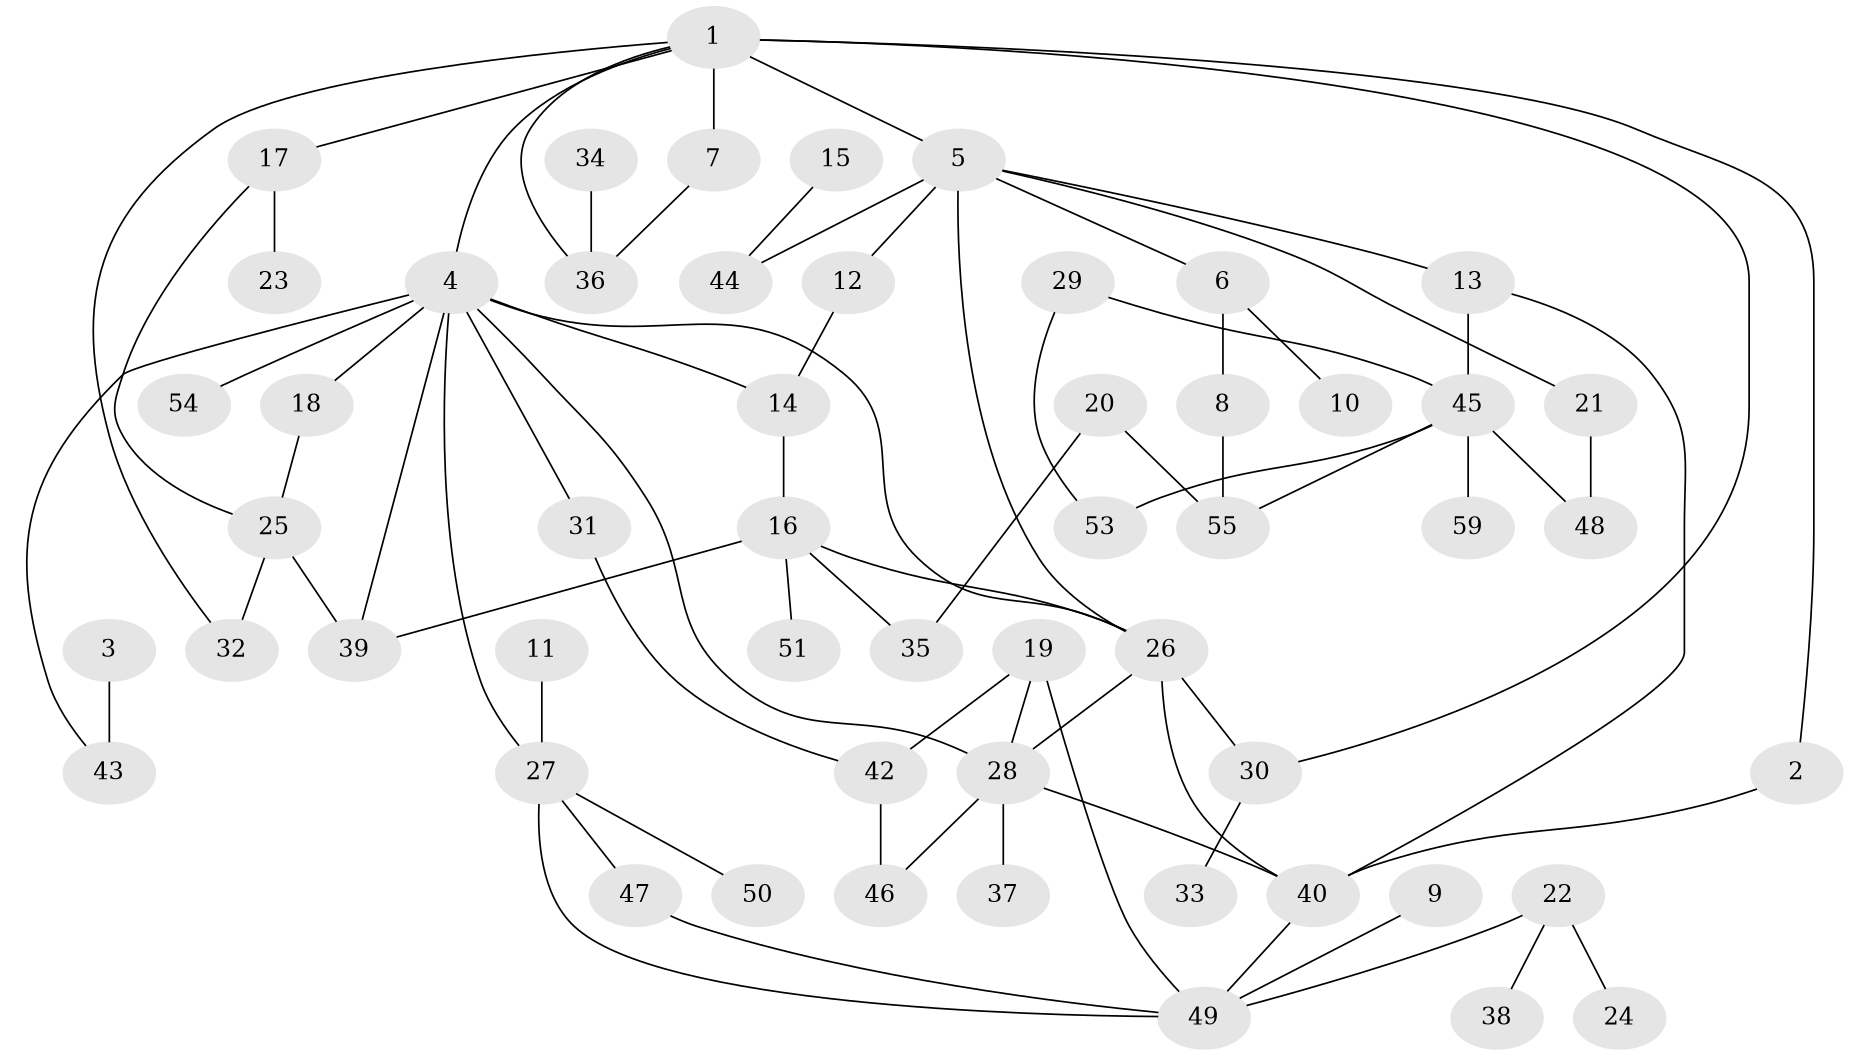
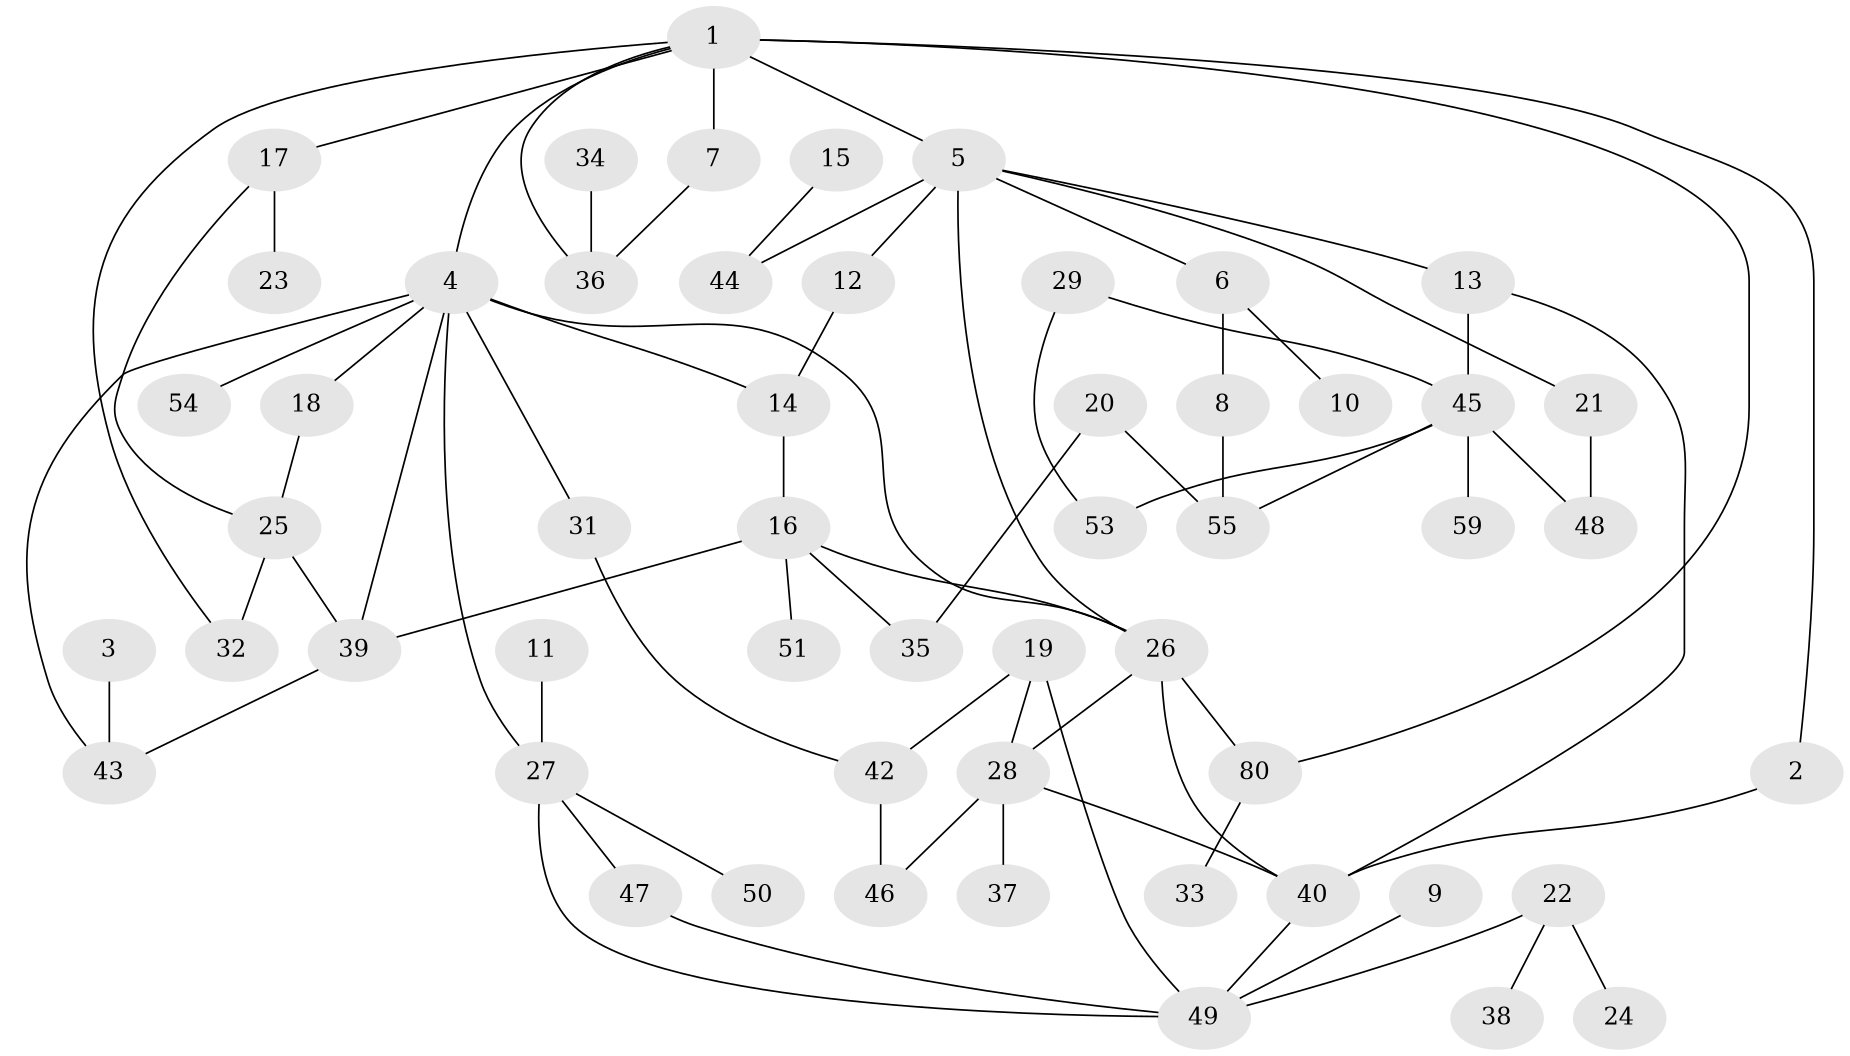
edge "4" -- "28": removed
edge "39" -- "43": added
node "30": label "30" -> "80"
